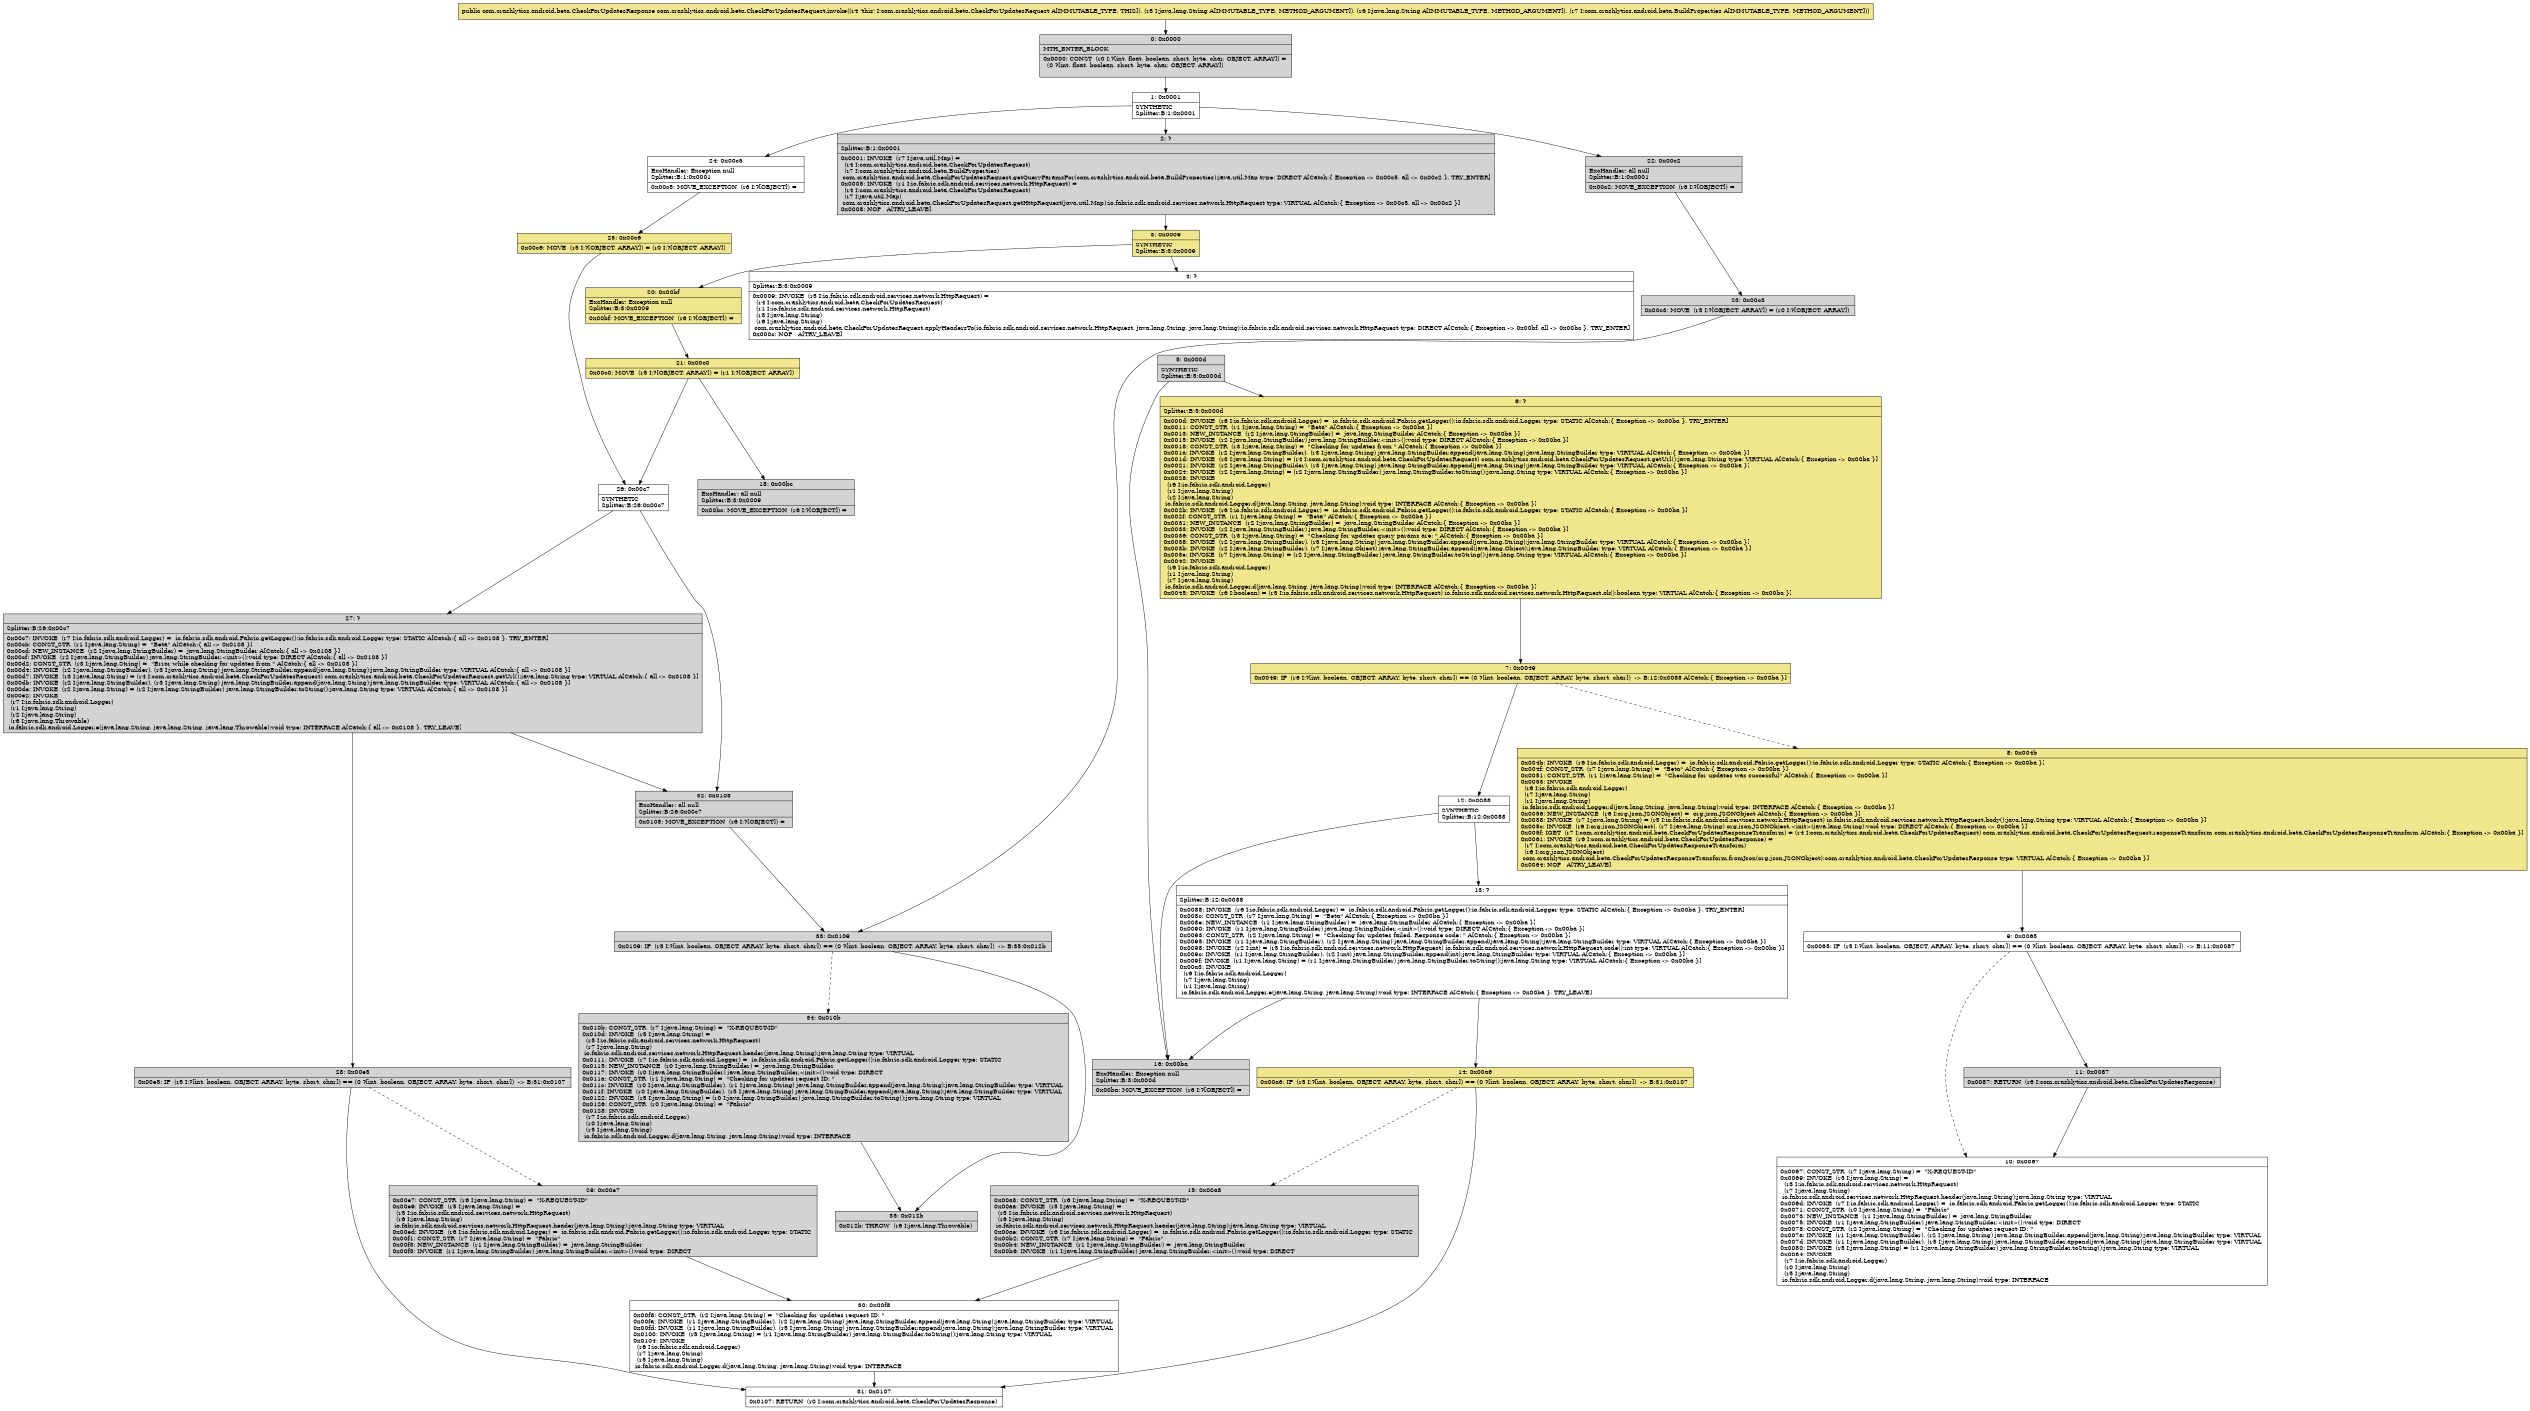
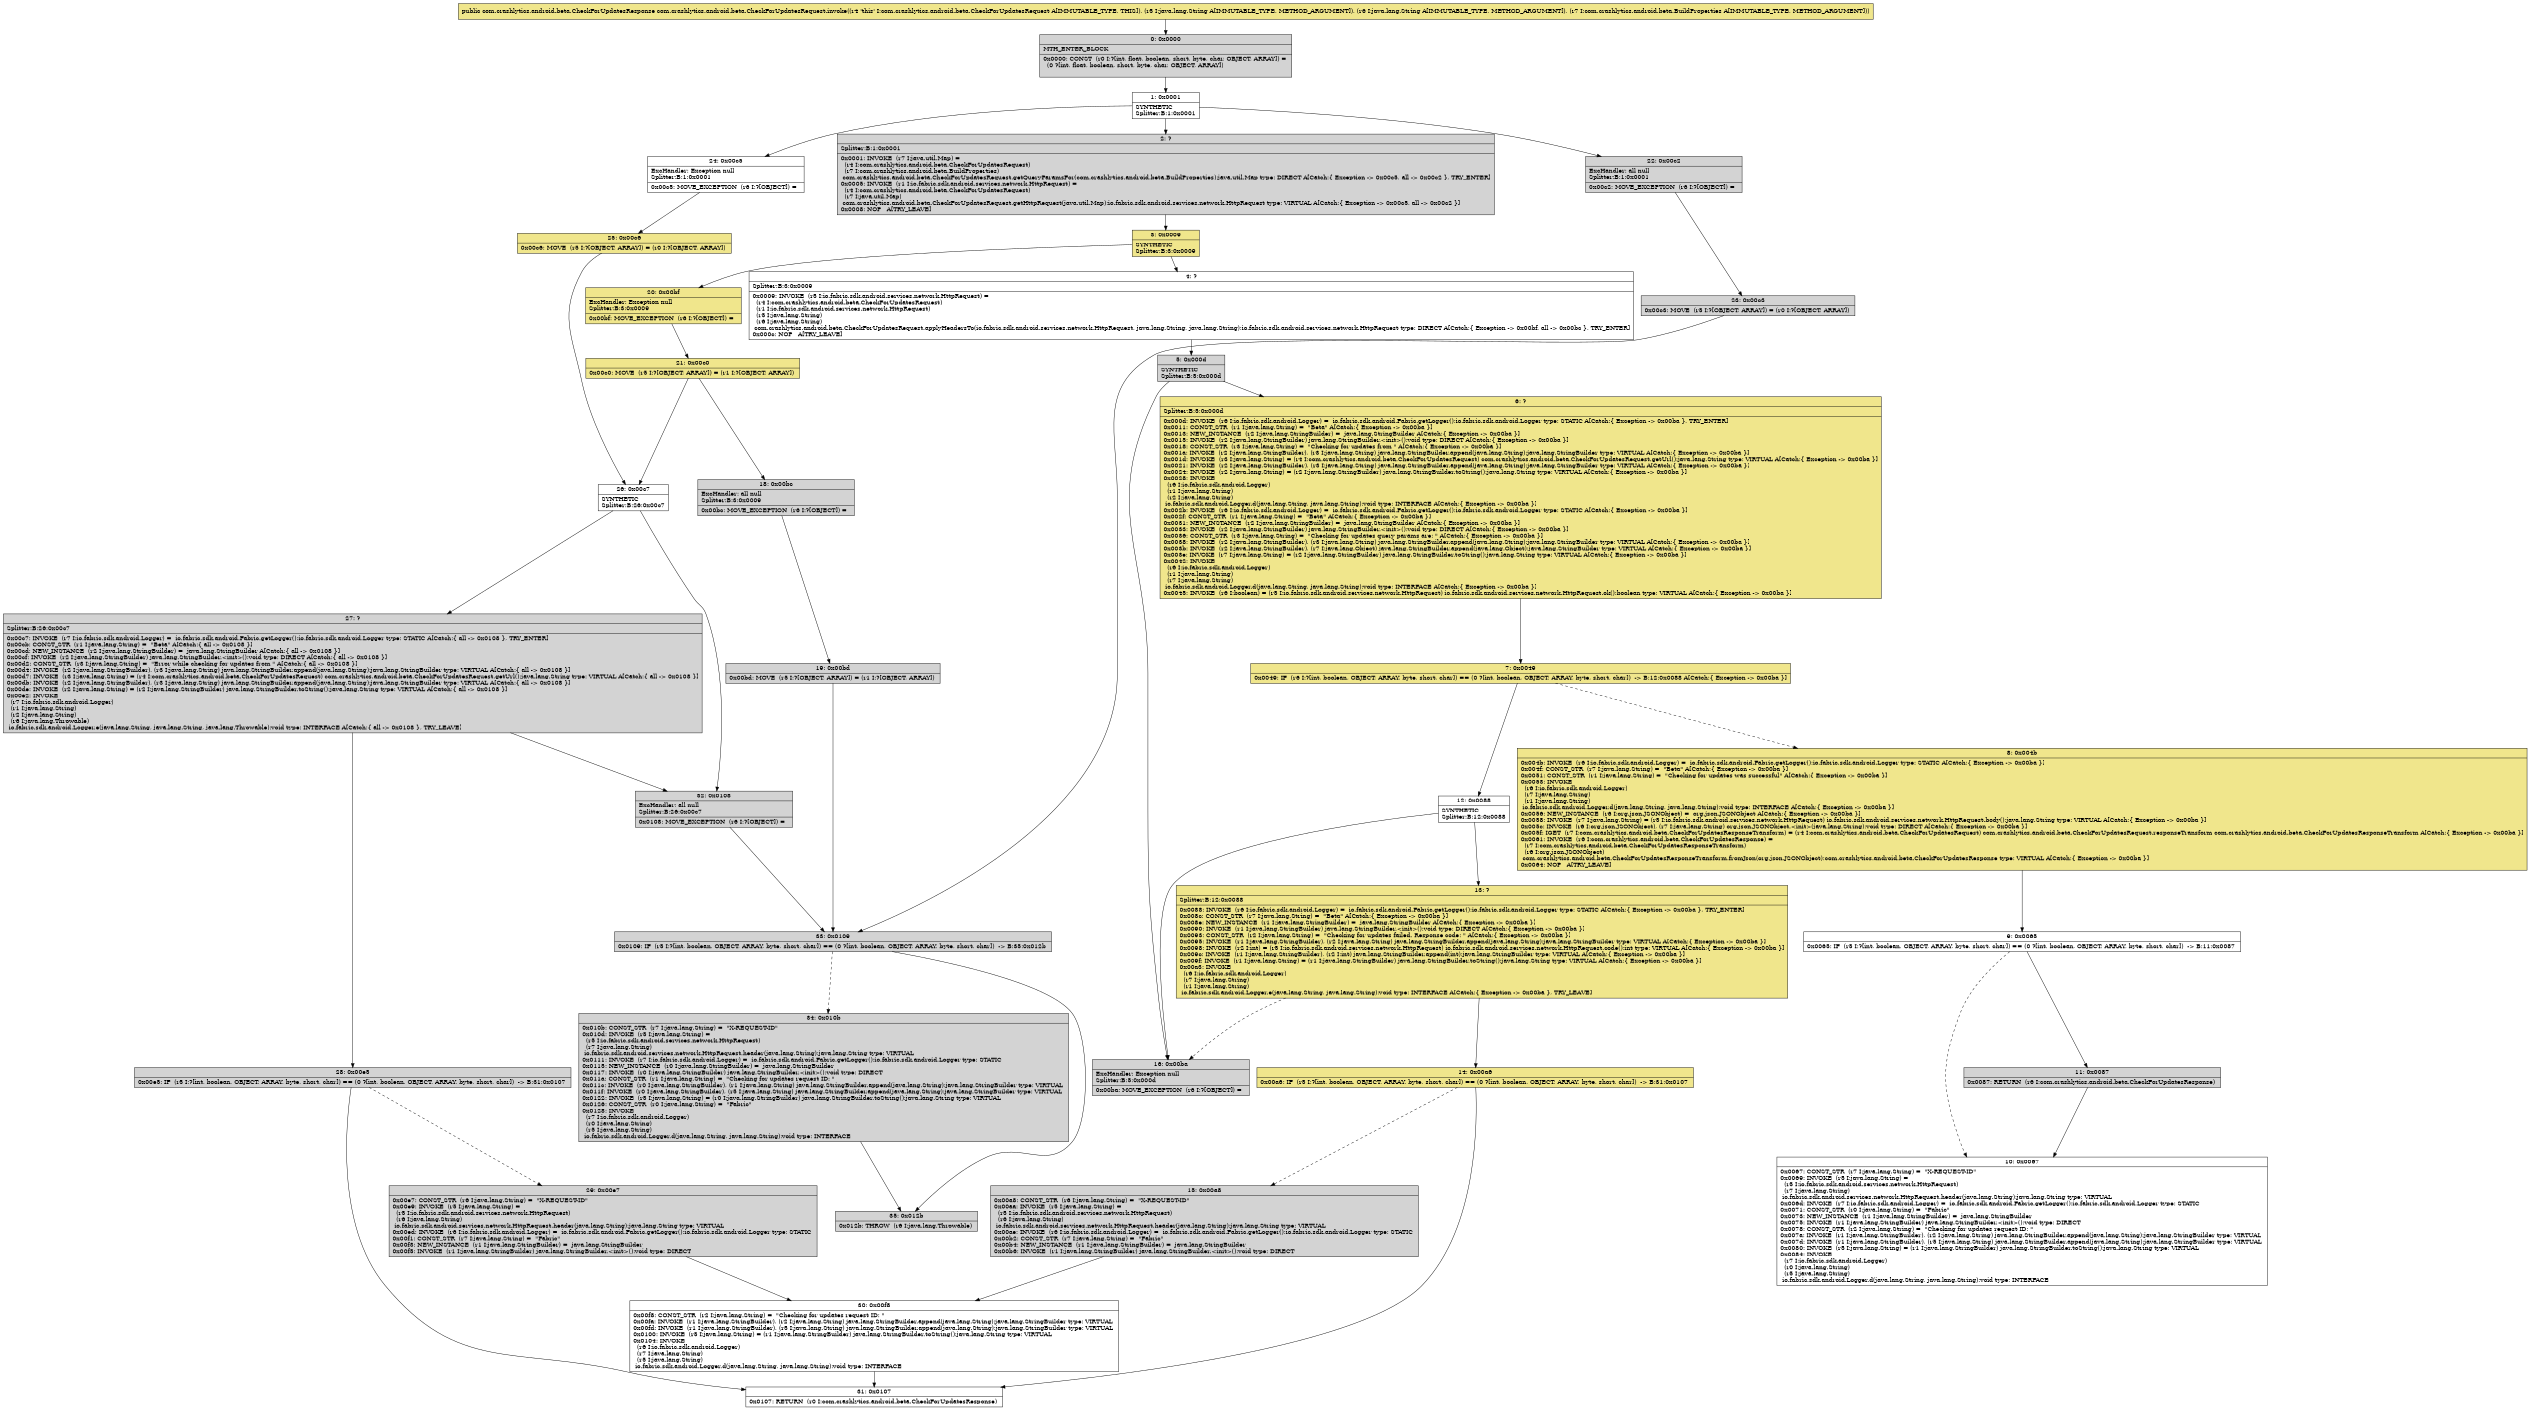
edge "4: ?" -> "5: 0x000d": added
node "19: 0x00bd": added
node "13: ?": fillcolor white -> khaki
edge "13: ?" -> "16: 0x00ba": style solid -> dashed
